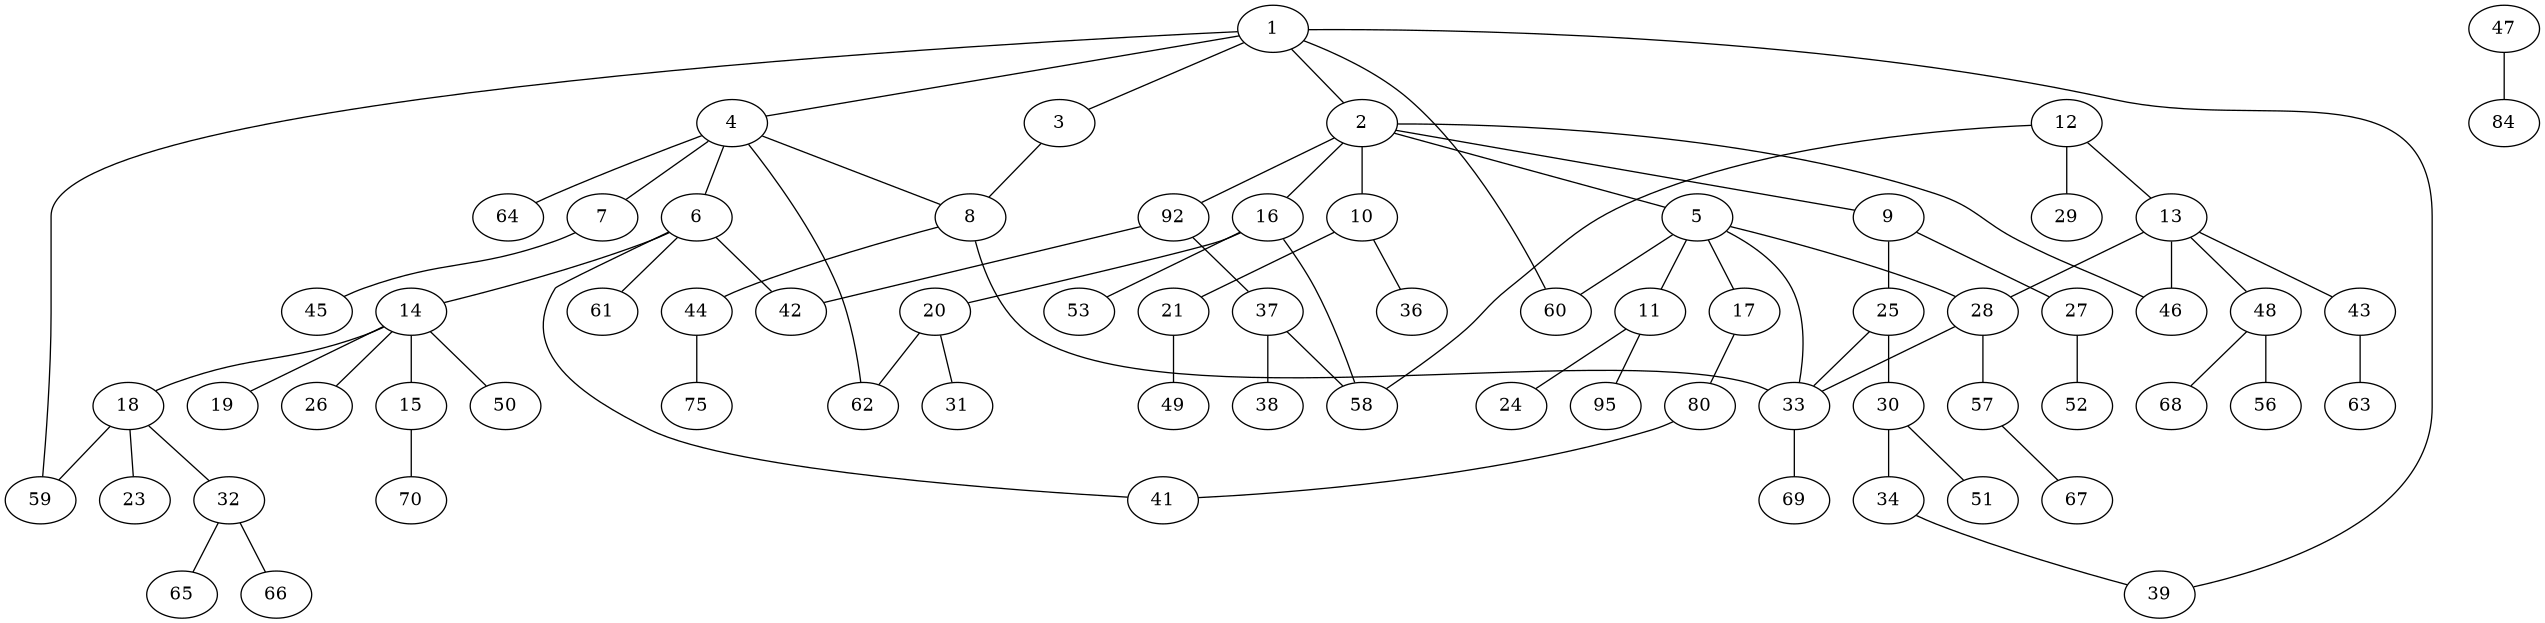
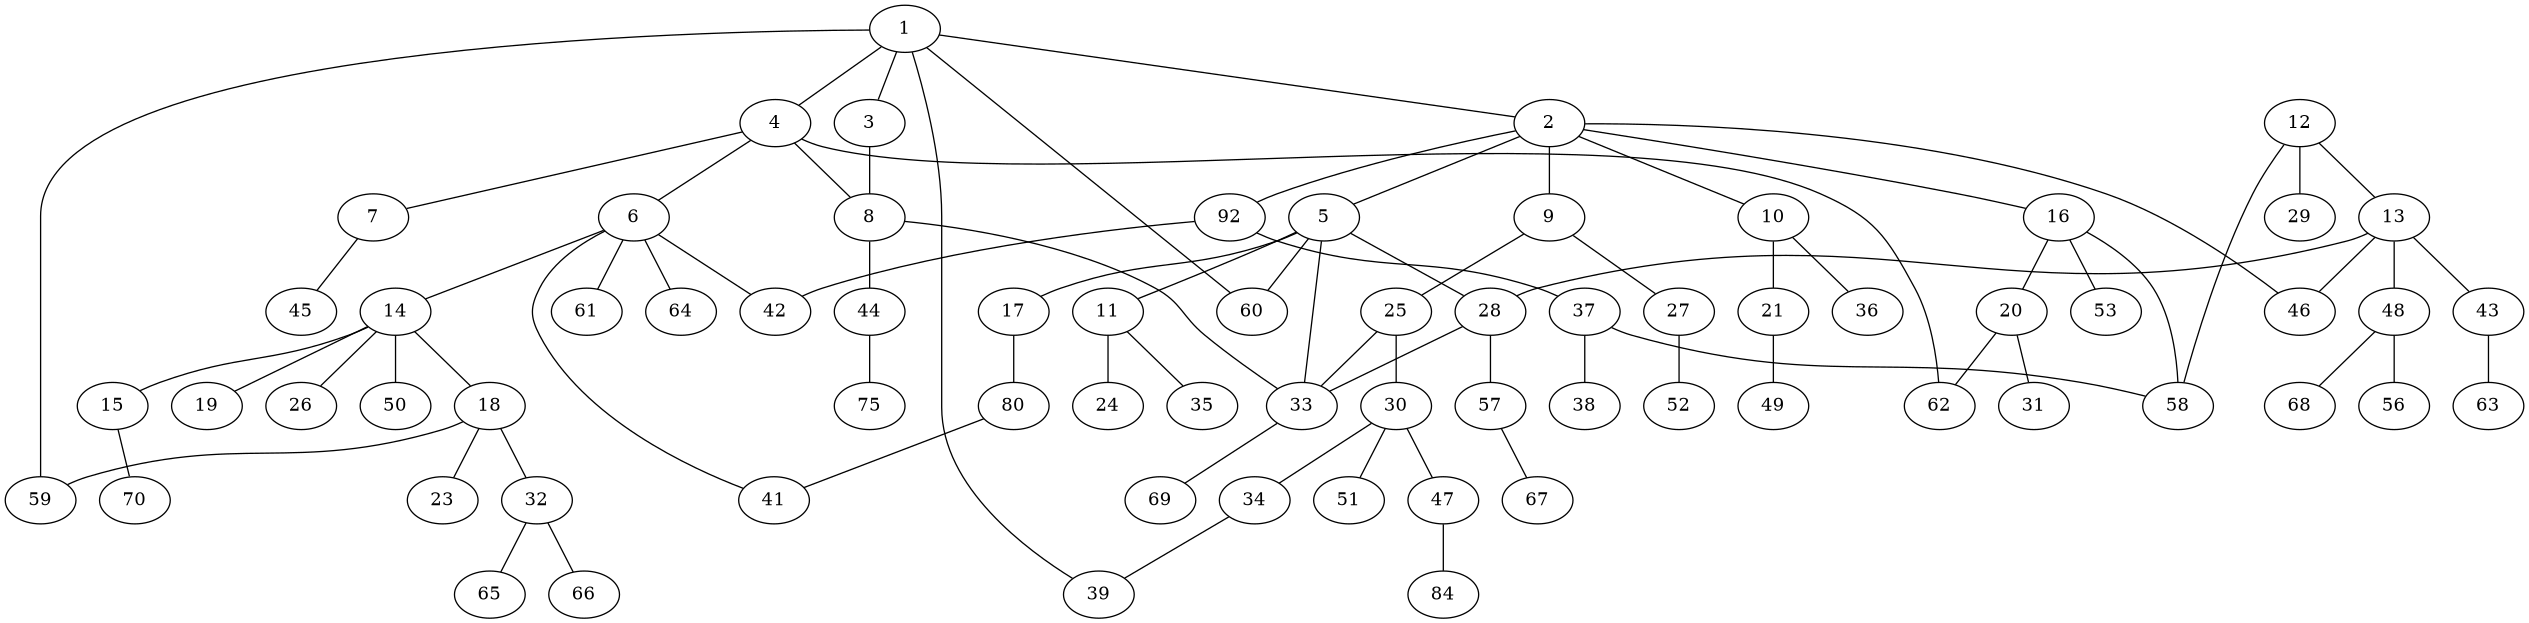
edge "4" -- "64": now "6" -- "64"
node "95": label "95" -> "35"
edge "30" -- "47": added
